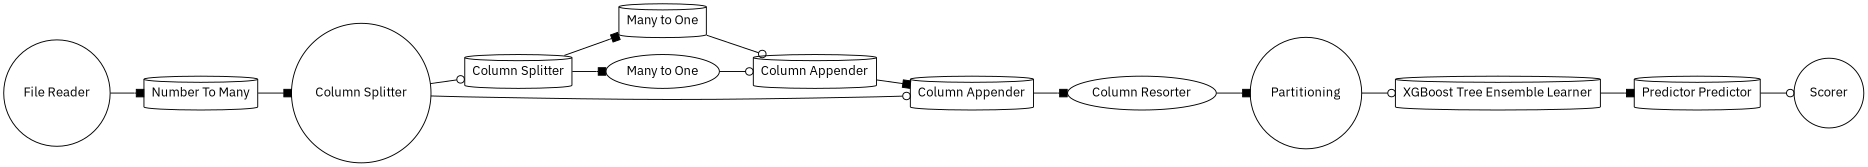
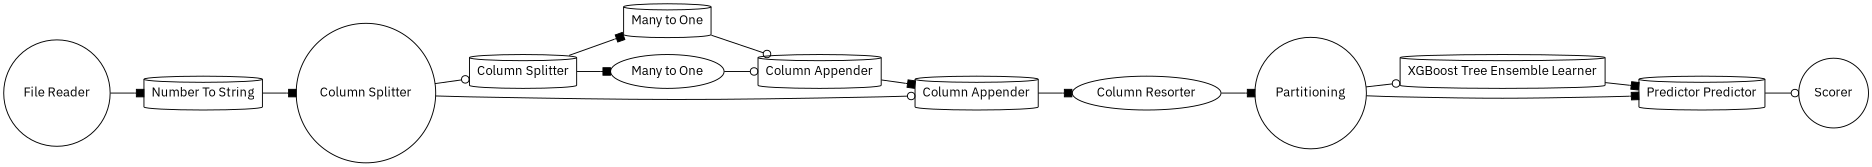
node "Number To Many": label "Number To Many" -> "Number To String"
edge "Partitioning" -> "Predictor Predictor": added
